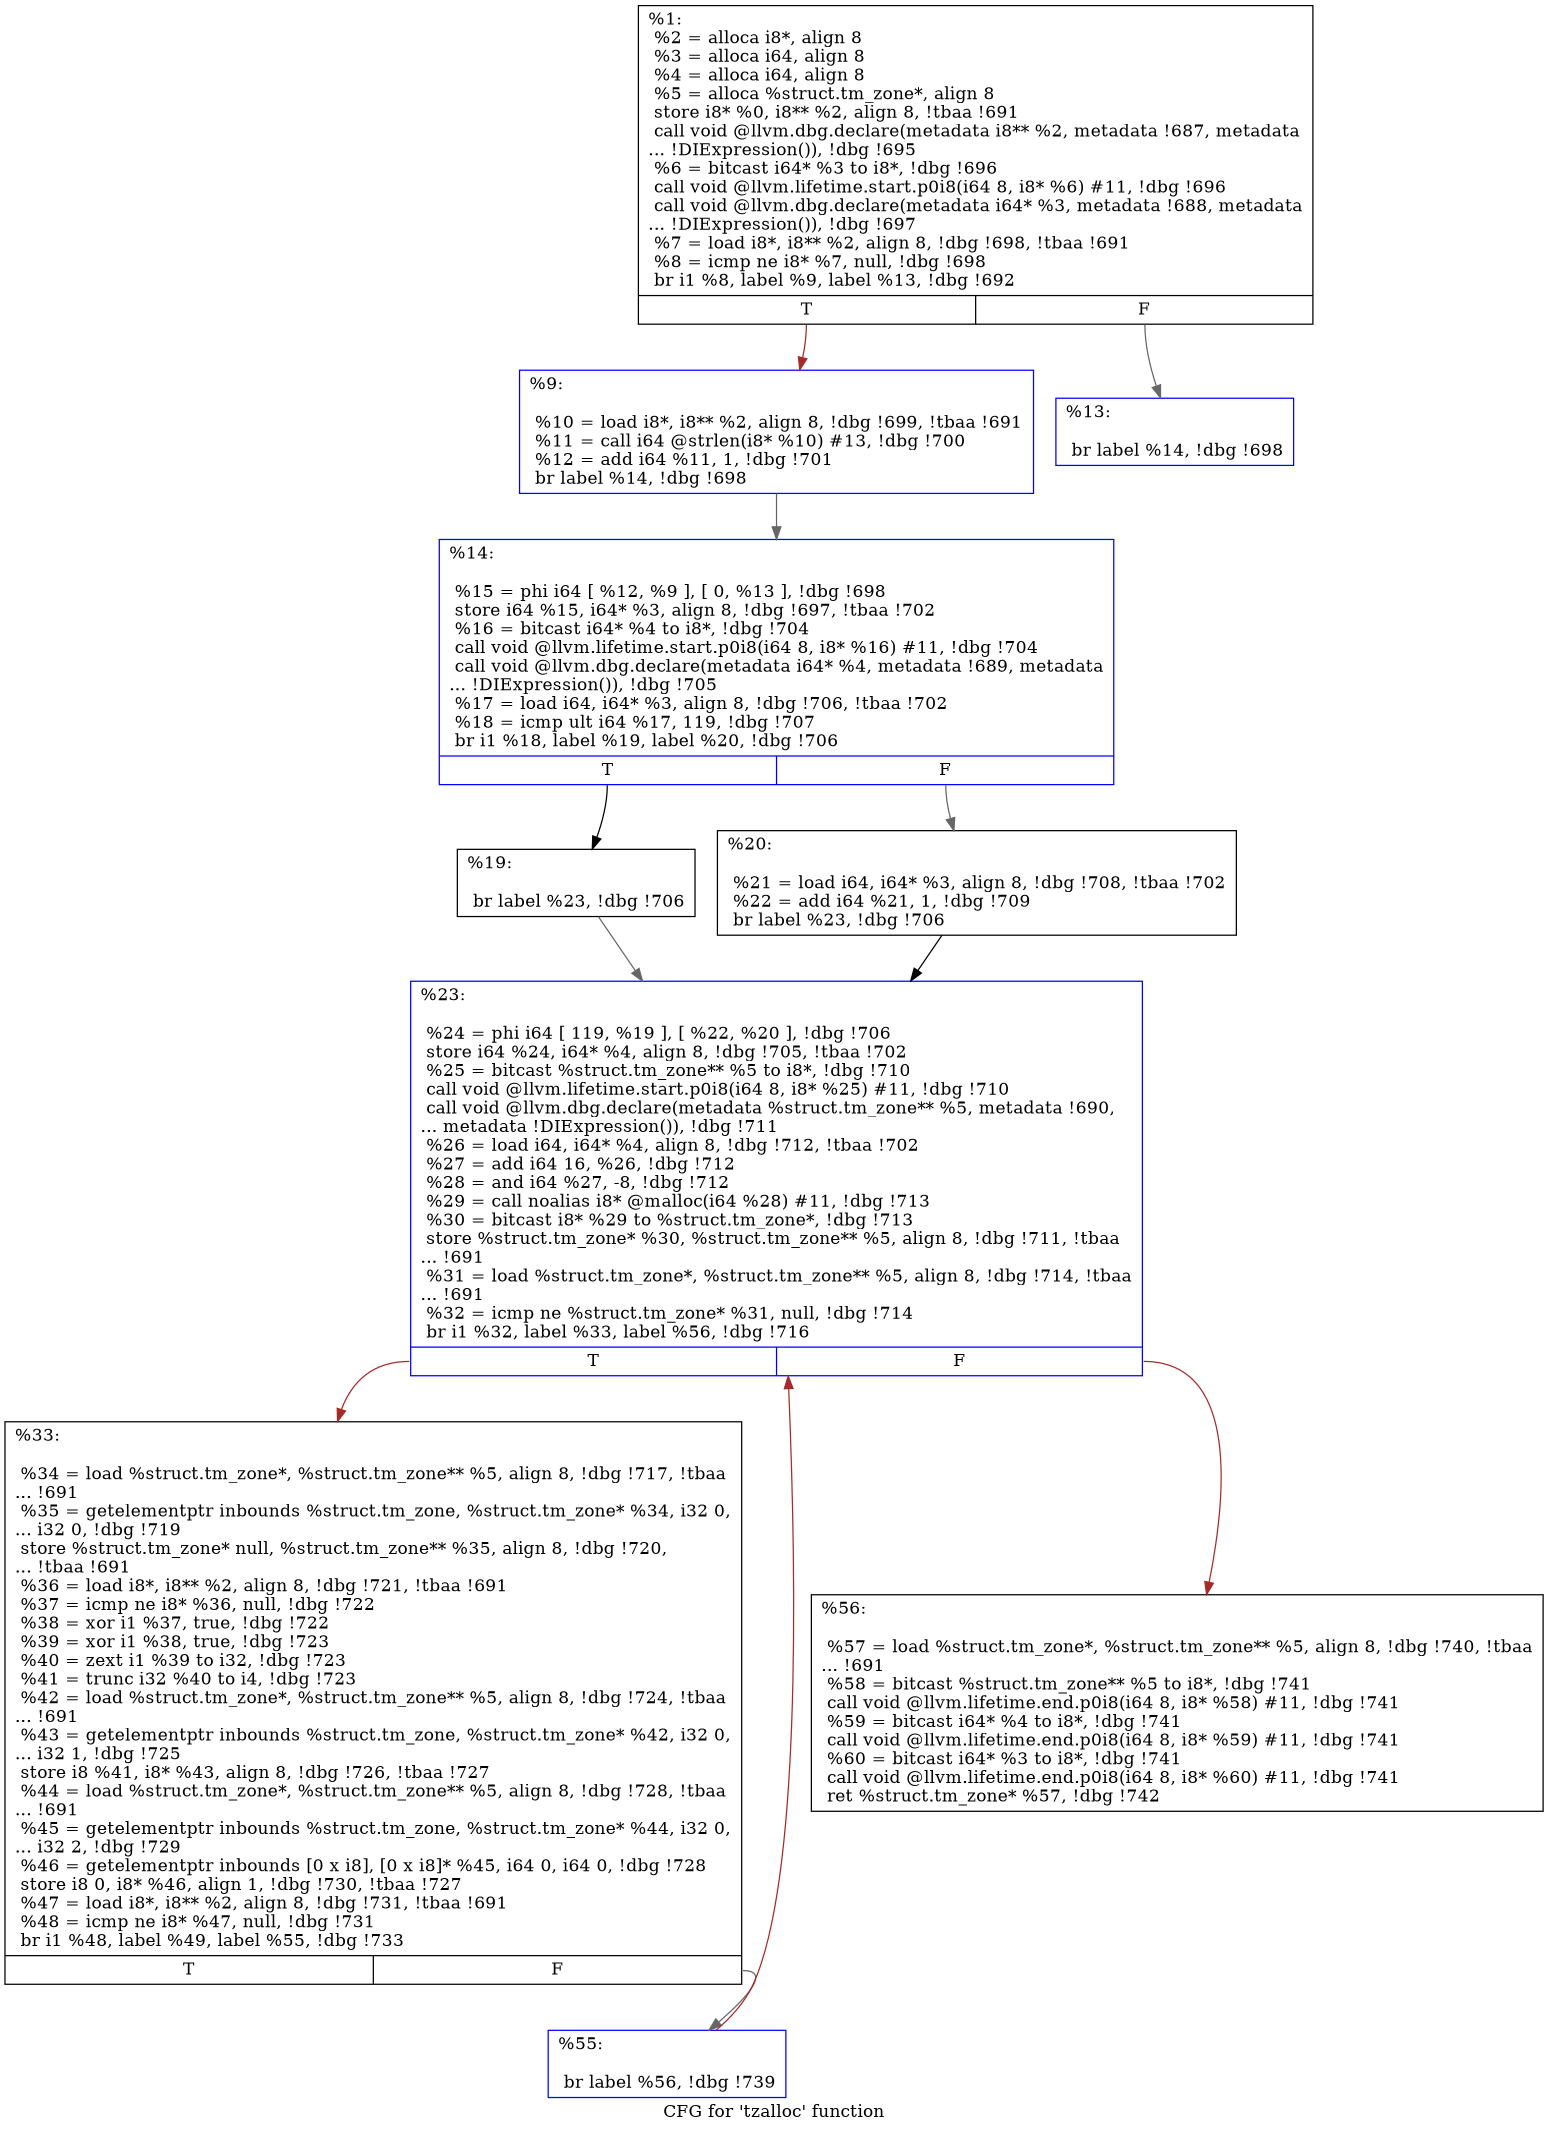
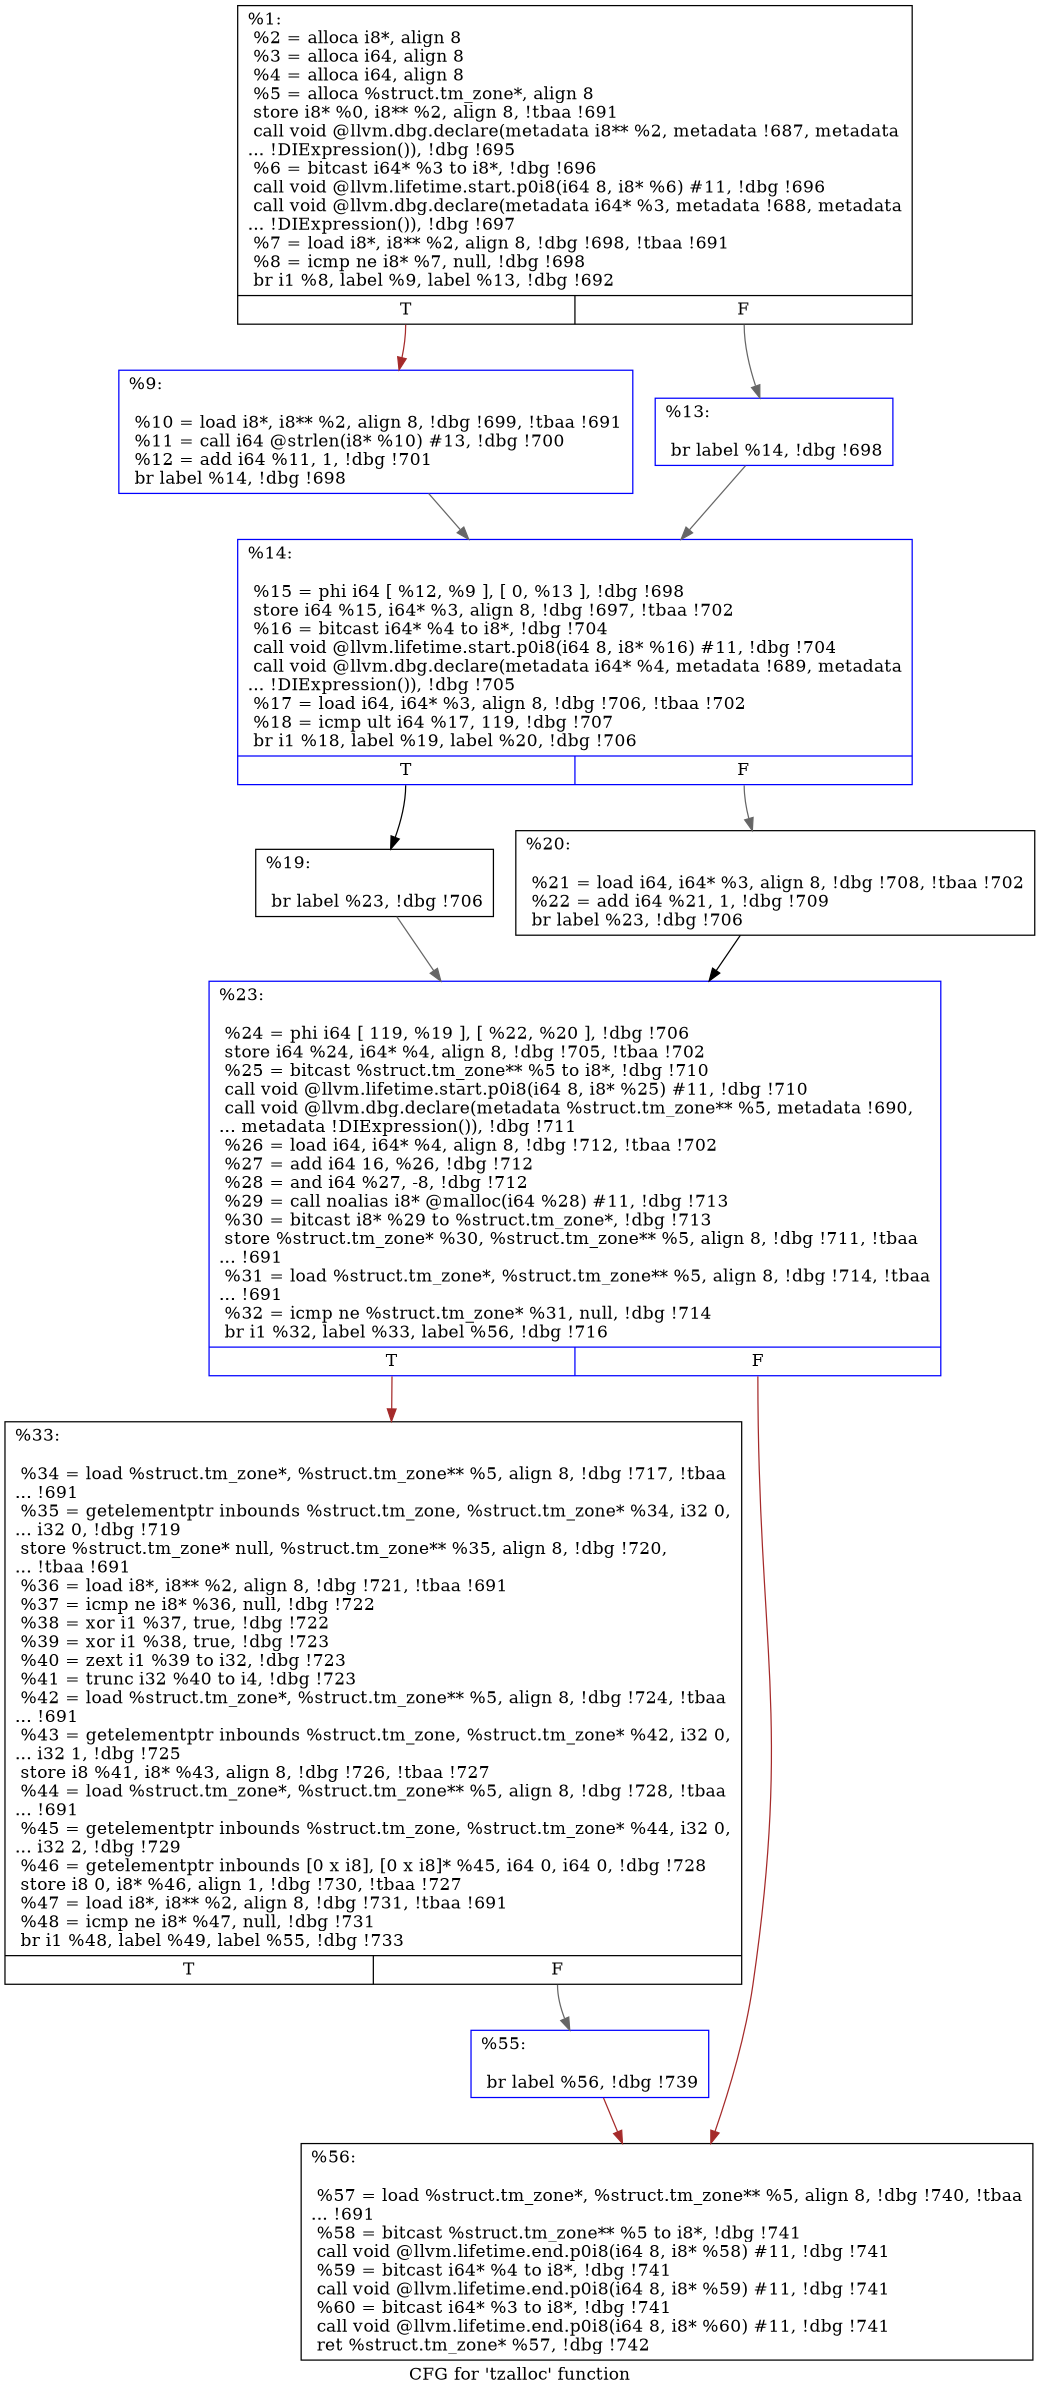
edge "%13:" -> "%14:": added
edge "%55:" -> "%23:": now "%55:" -> "%56:"
